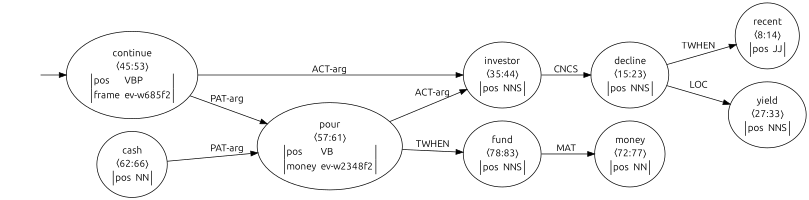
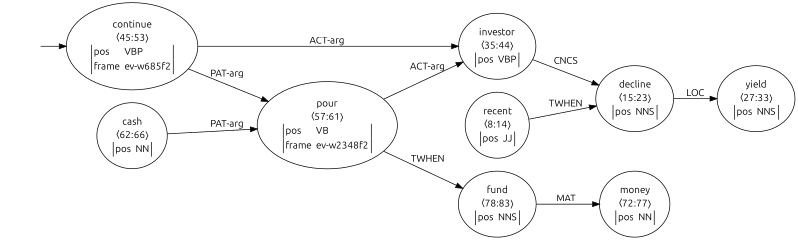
edge "decline" -> "recent": reversed
node "investor": text "NNS" -> "VBP"
node "pour": text "money" -> "frame"
